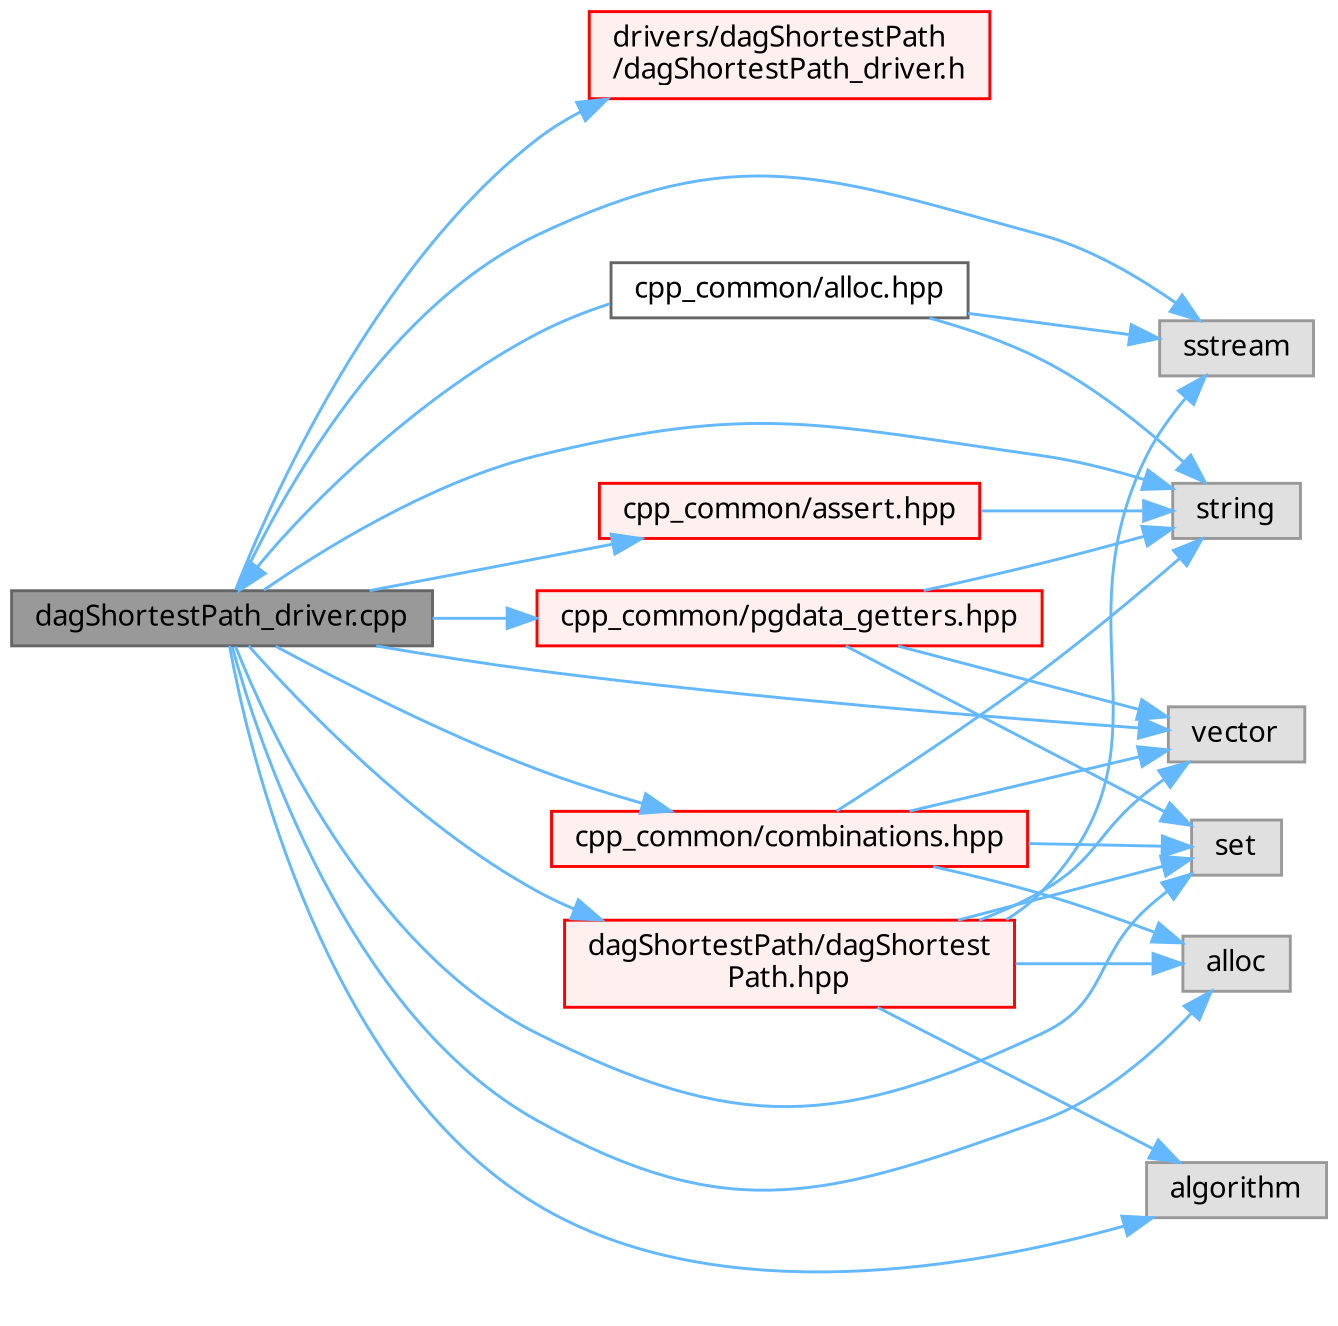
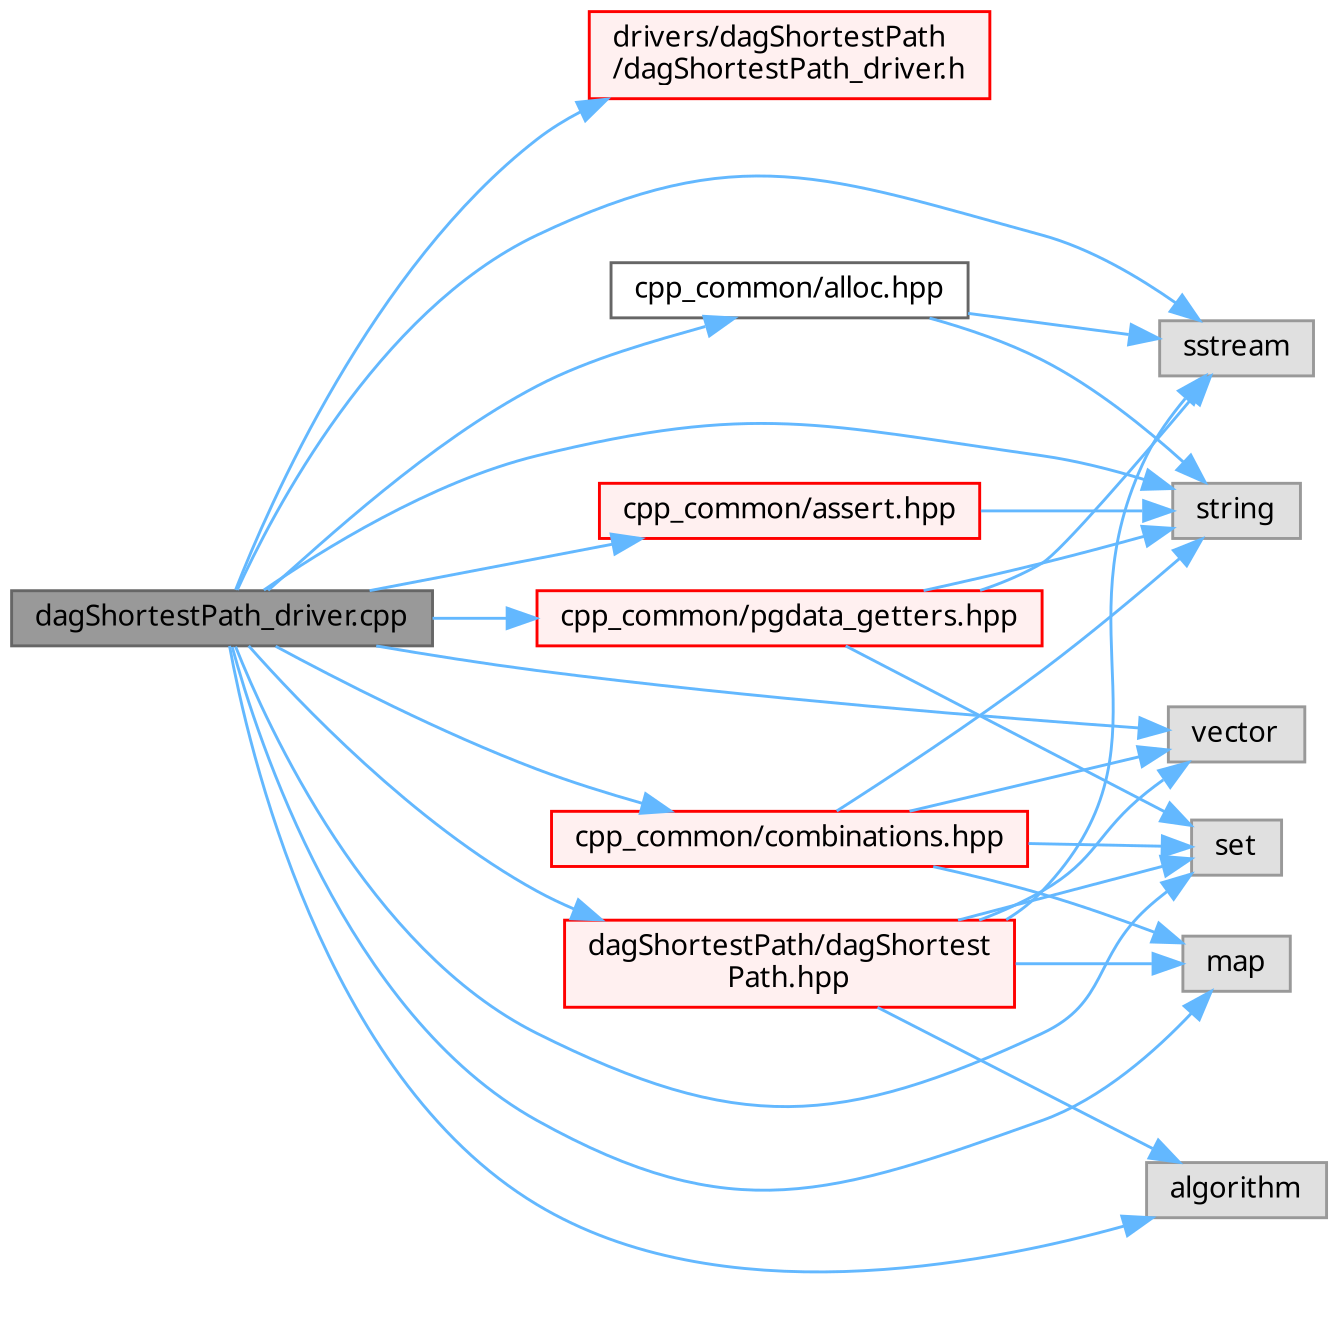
edge "cpp_common/alloc.hpp" -> "dagShortestPath_driver.cpp": reversed
edge "cpp_common/pgdata_getters.hpp" -> "vector": now "cpp_common/pgdata_getters.hpp" -> "sstream"
node "alloc": label "alloc" -> "map"
